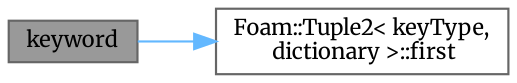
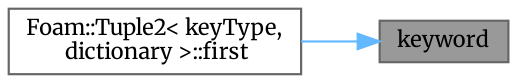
edge "keyword" -> "Foam::Tuple2< keyType, dictionary >::first": reversed
